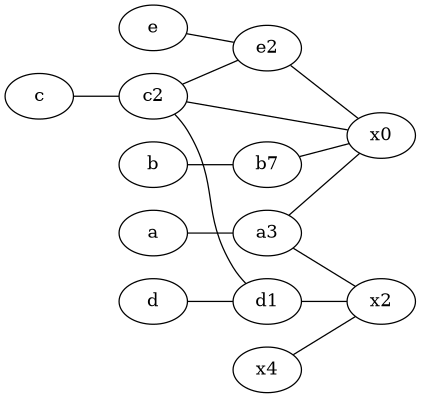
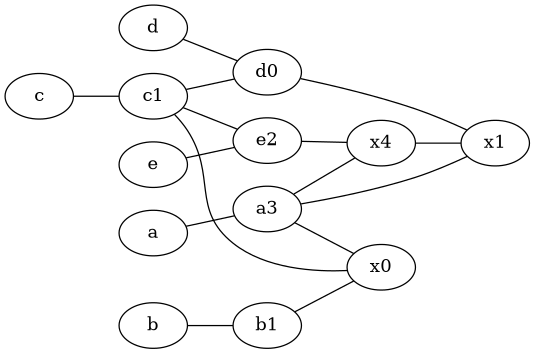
edge "e2" -- "x0": now "e2" -- "x4"
node "c2": label "c2" -> "c1"
node "b7": label "b7" -> "b1"
edge "x4" -- "a3": added
node "d1": label "d1" -> "d0"
node "x2": label "x2" -> "x1"
